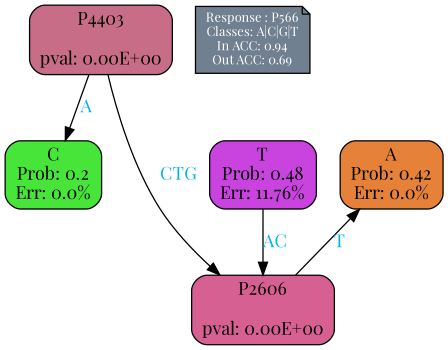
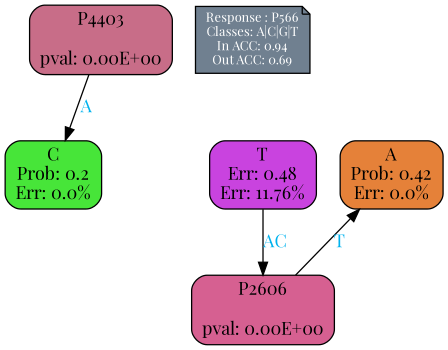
node "T Prob: 0.48 Err: 11.76%": label "T Prob: 0.48 Err: 11.76%" -> "T Err: 0.48 Err: 11.76%"
edge "P4403 pval: 0.00E+00" -> "P2606 pval: 0.00E+00": removed, label "CTG"
